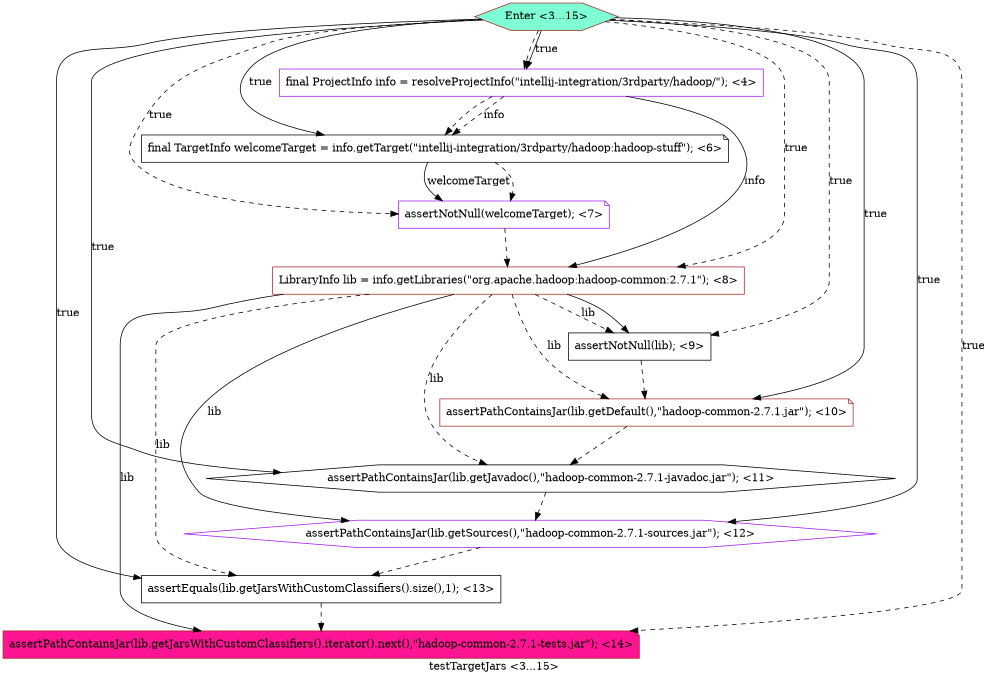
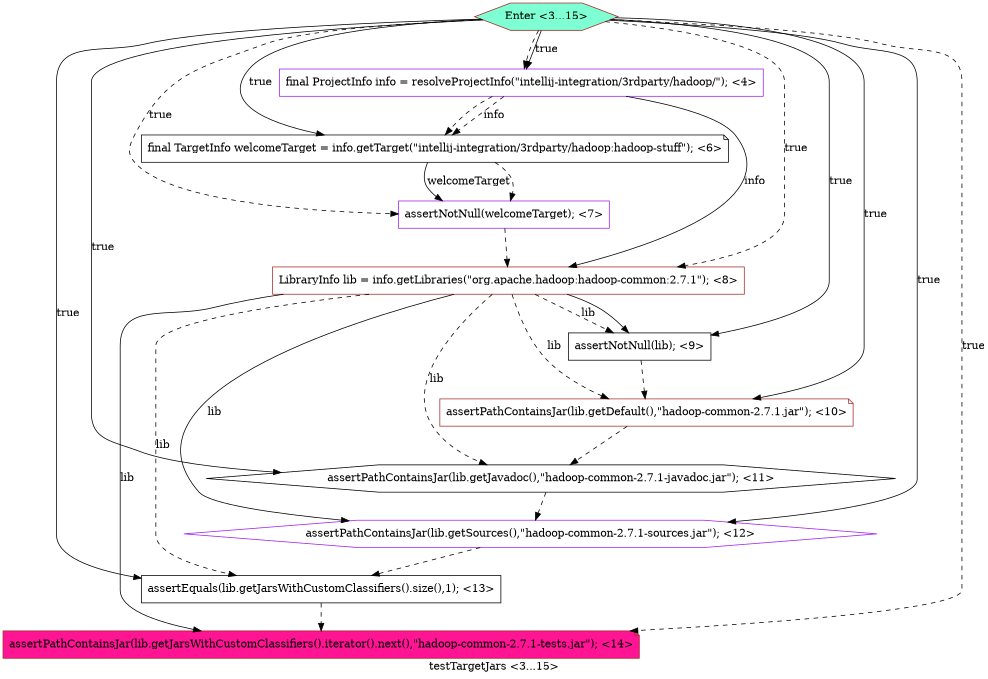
edge "Enter <3...15>" -> "assertNotNull(lib); <9>": style dashed -> solid
node "assertNotNull(welcomeTarget); <7>": shape note -> box
